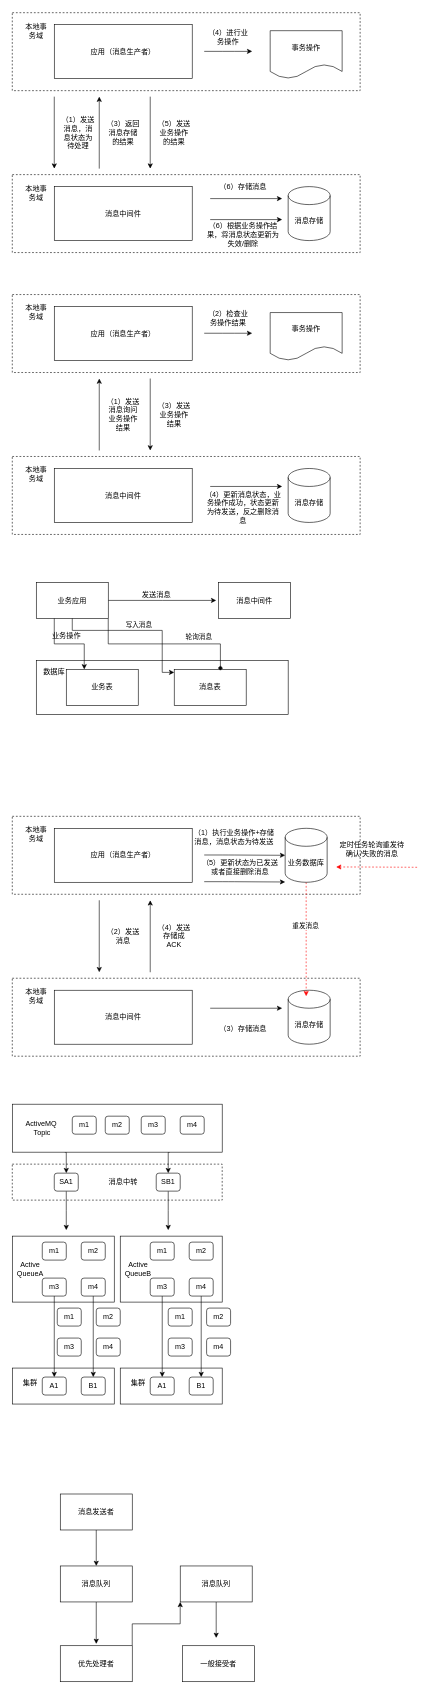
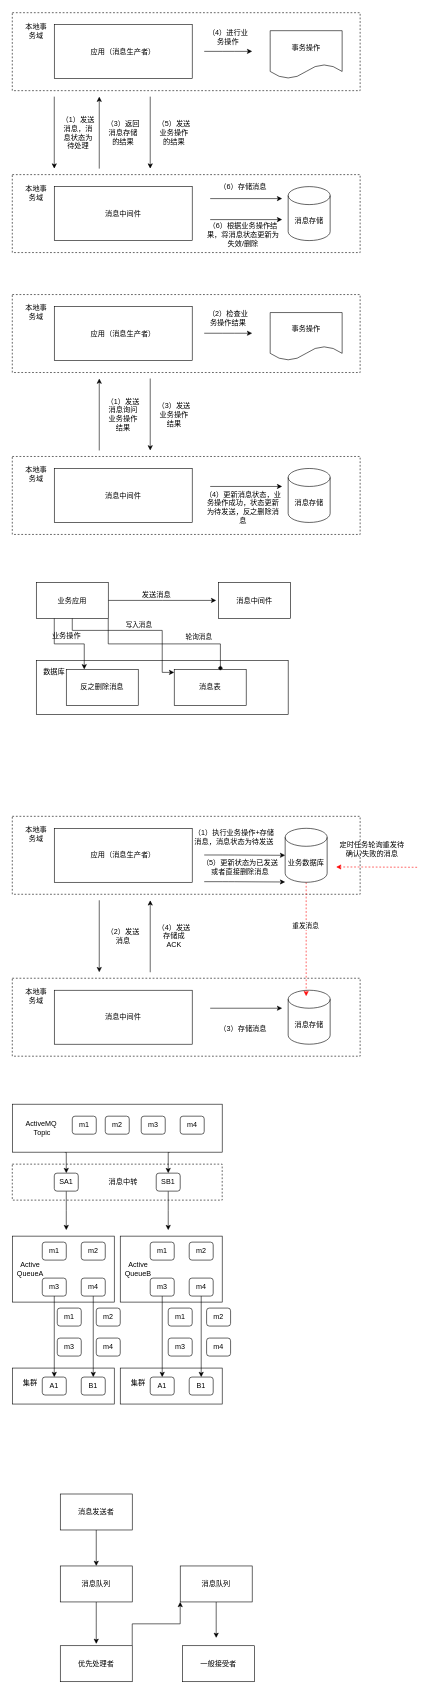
node "业务表": label "业务表" -> "反之删除消息"
